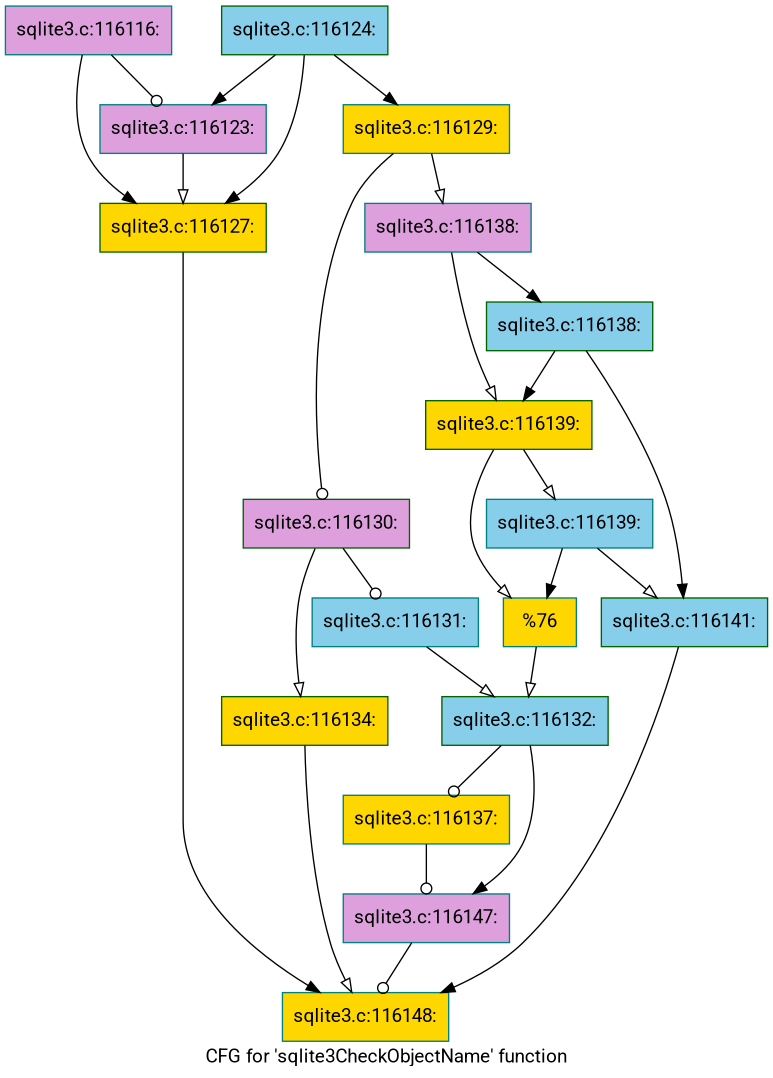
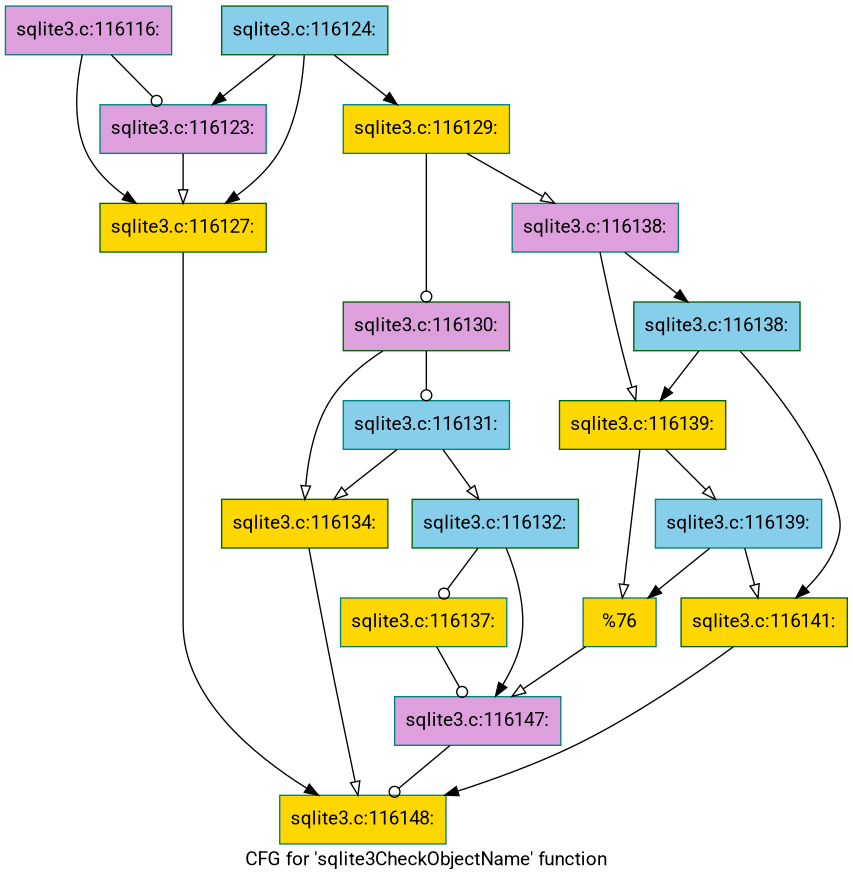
edge "sqlite3.c:116131:" -> "sqlite3.c:116134:": added
node "sqlite3.c:116141:": fillcolor skyblue -> gold
edge "%76" -> "sqlite3.c:116132:": now "%76" -> "sqlite3.c:116147:"
